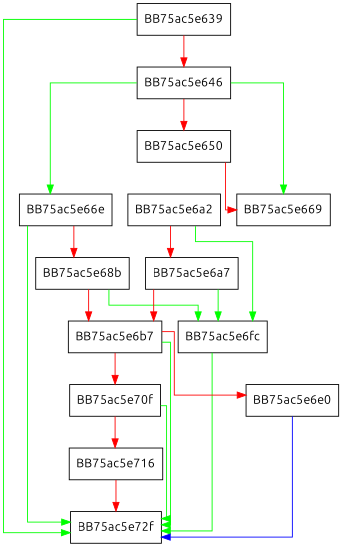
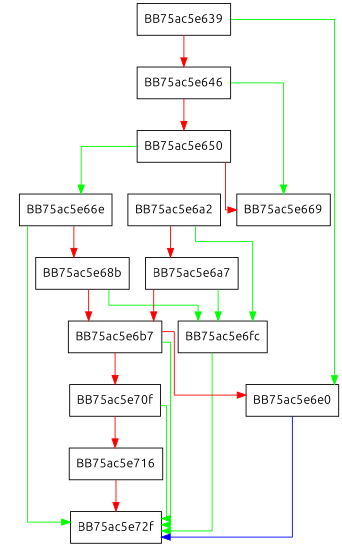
edge "BB75ac5e646" -> "BB75ac5e66e": now "BB75ac5e650" -> "BB75ac5e66e"
edge "BB75ac5e639" -> "BB75ac5e72f": now "BB75ac5e639" -> "BB75ac5e6e0"
